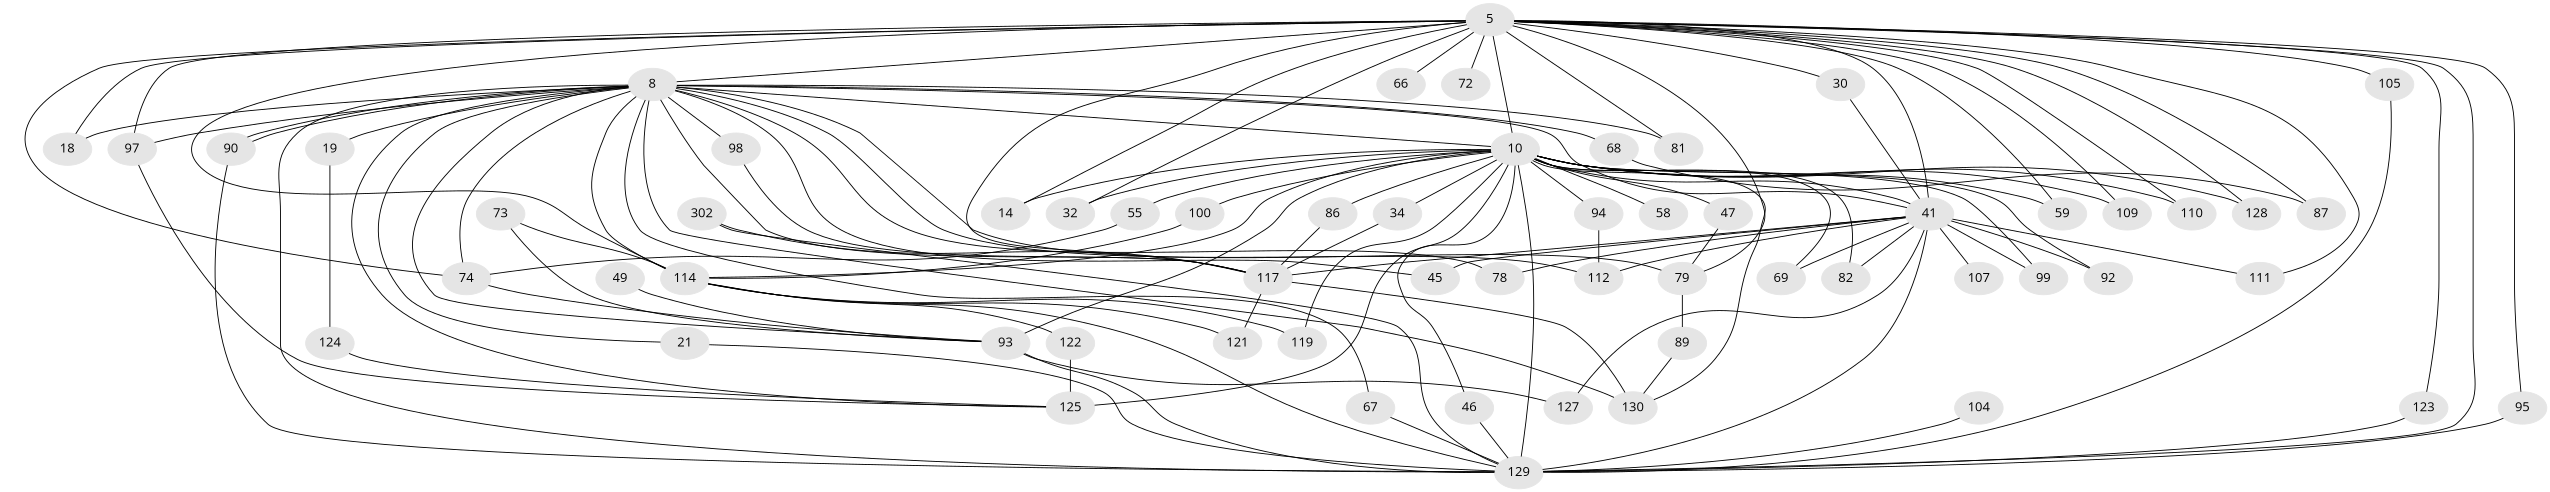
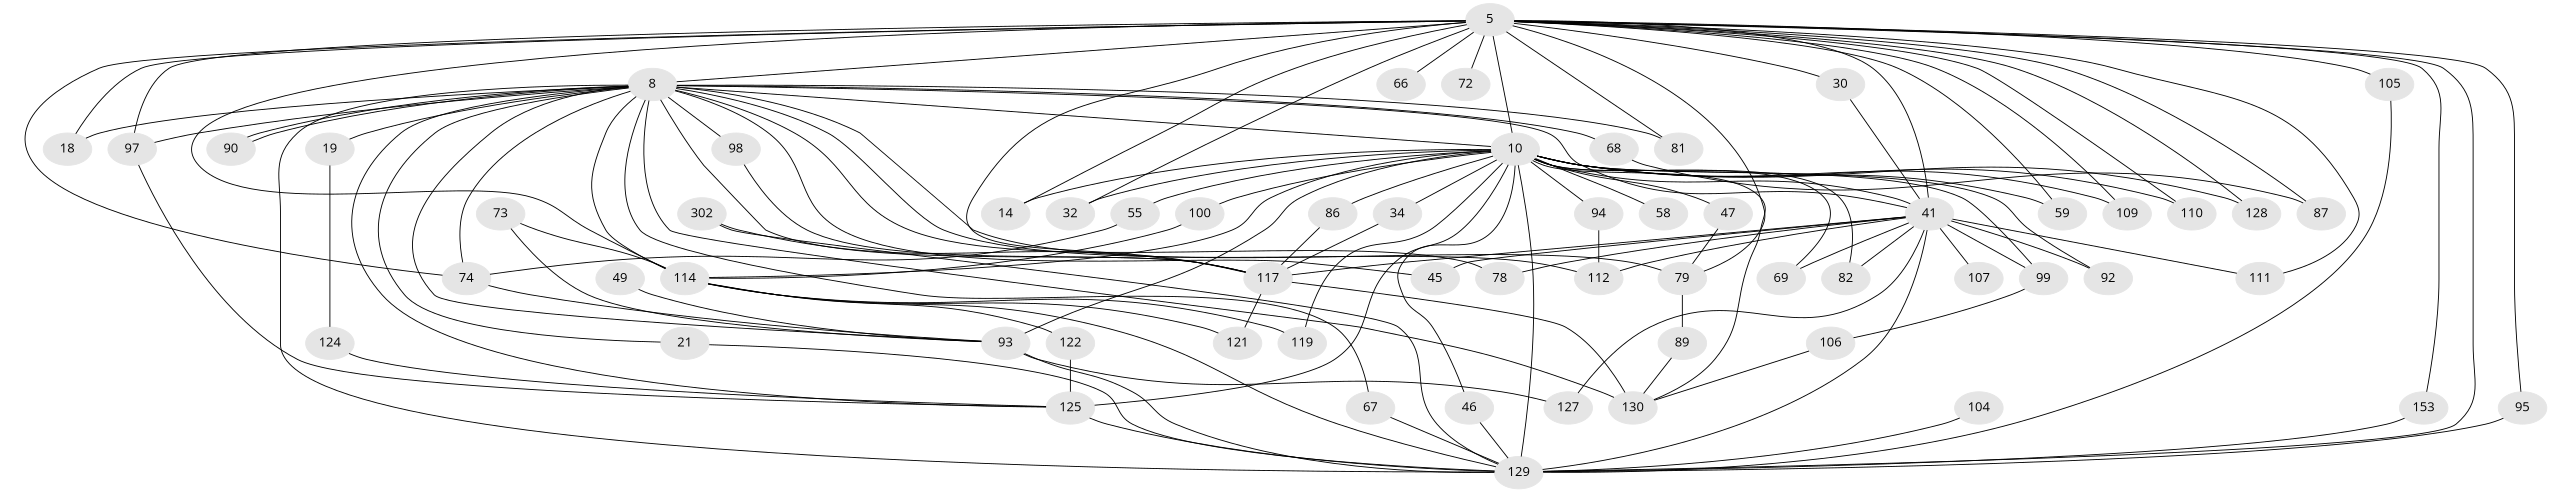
node "106": added
node "123": label "123" -> "153"
edge "90" -- "129": now "125" -- "129"
